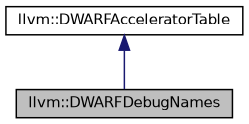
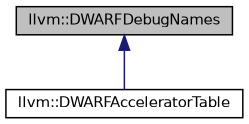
edge "llvm::DWARFDebugNames" -> "llvm::DWARFAcceleratorTable": reversed
